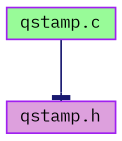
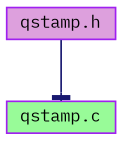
edge "qstamp.c" -> "qstamp.h": reversed
